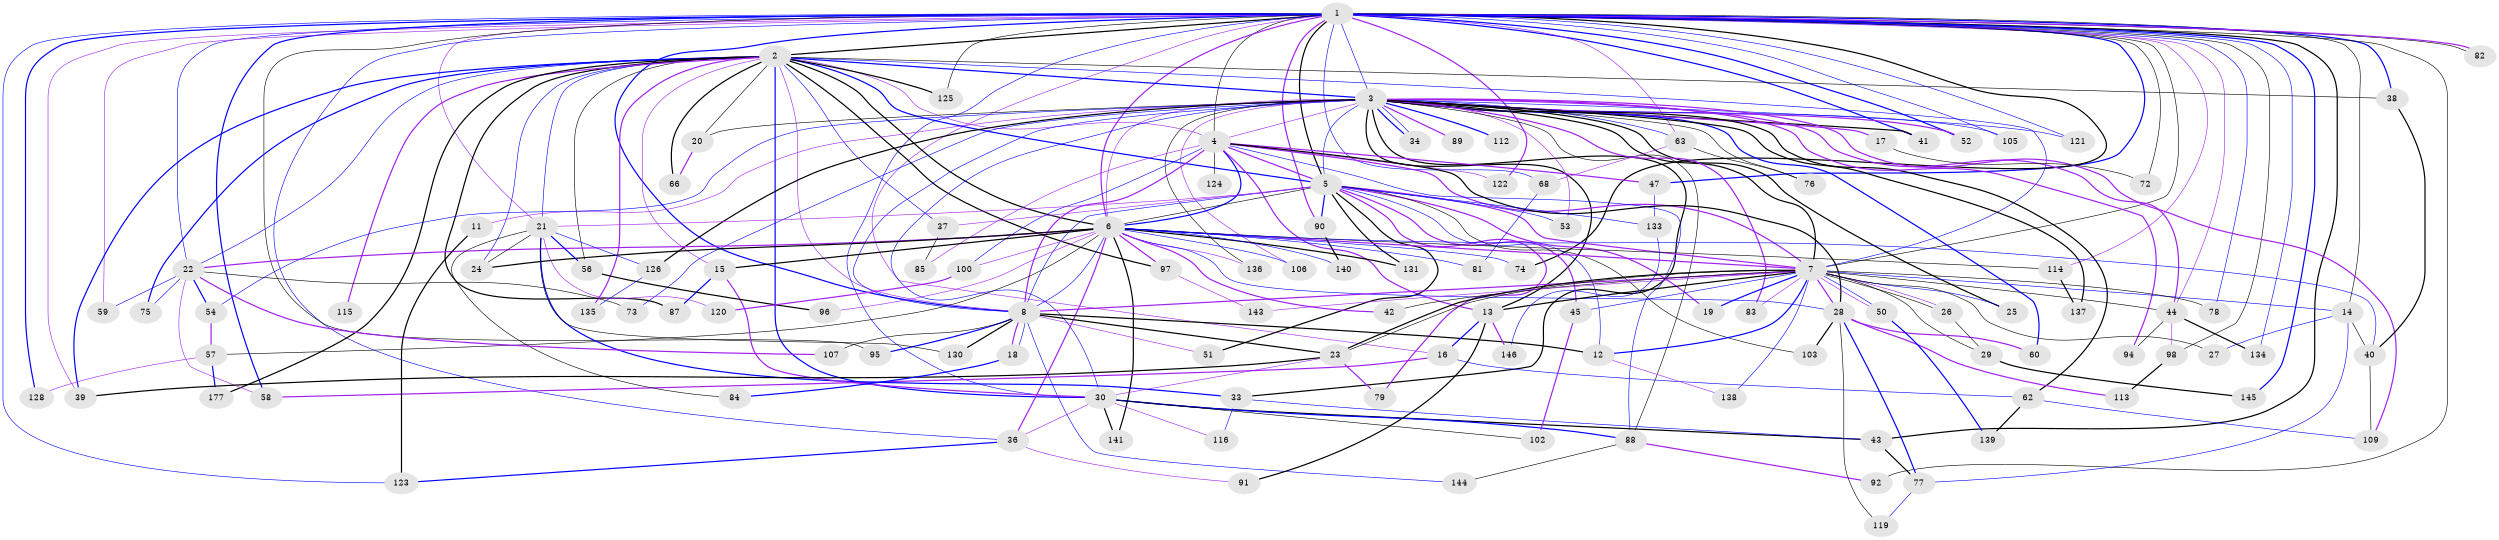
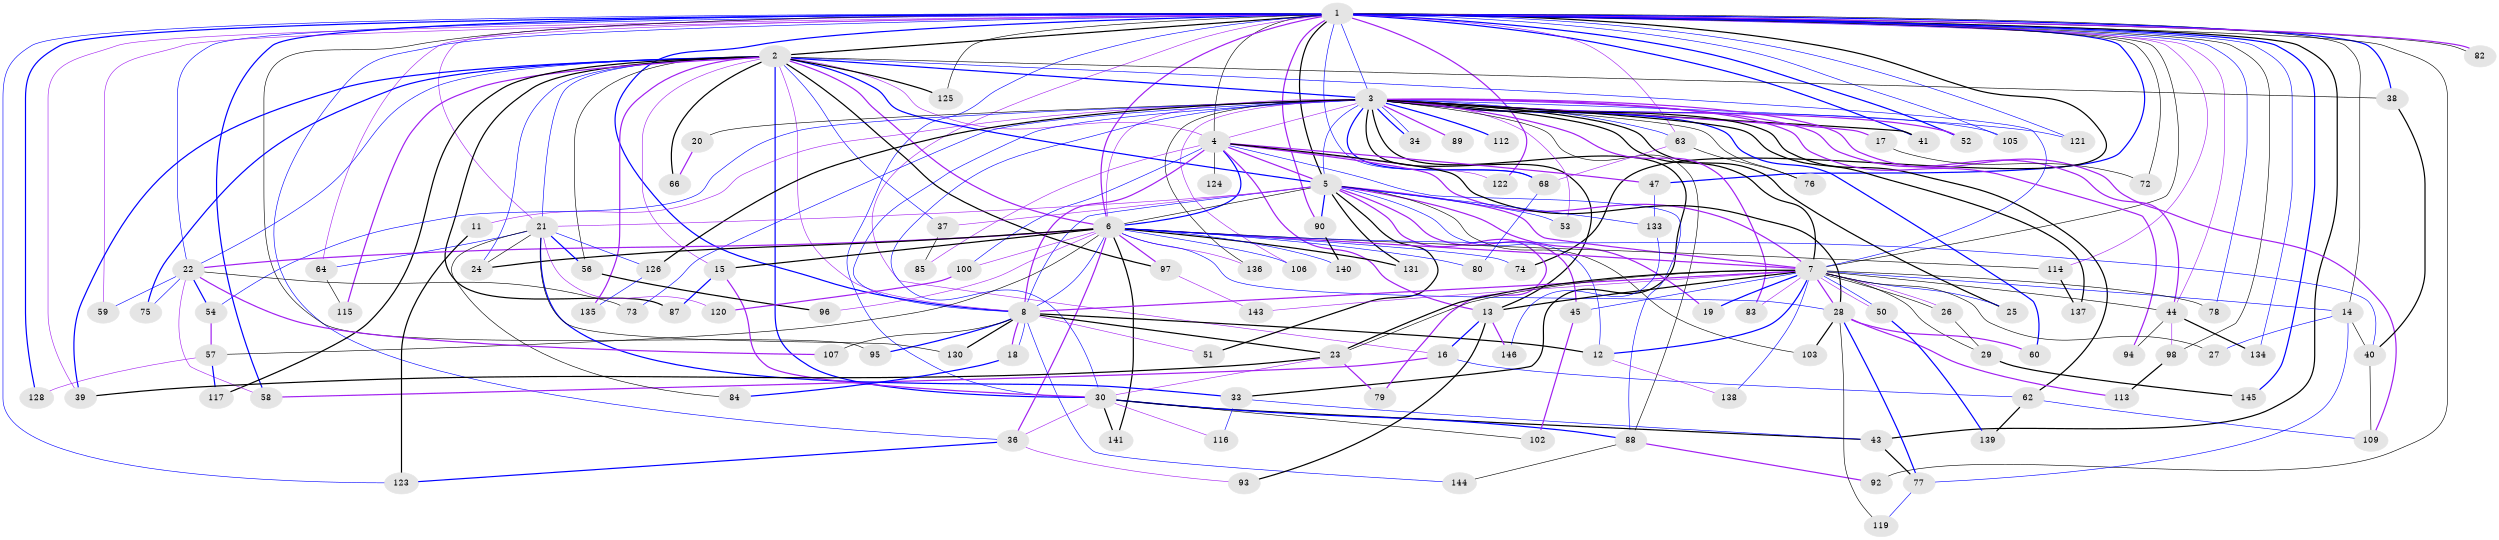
edge "2" -- "20": removed
edge "2" -- "6": color black -> purple
edge "3" -- "68": added
node "64": added
node "81": label "81" -> "80"
node "42": removed
node "177": label "177" -> "117"
node "91": label "91" -> "93"
